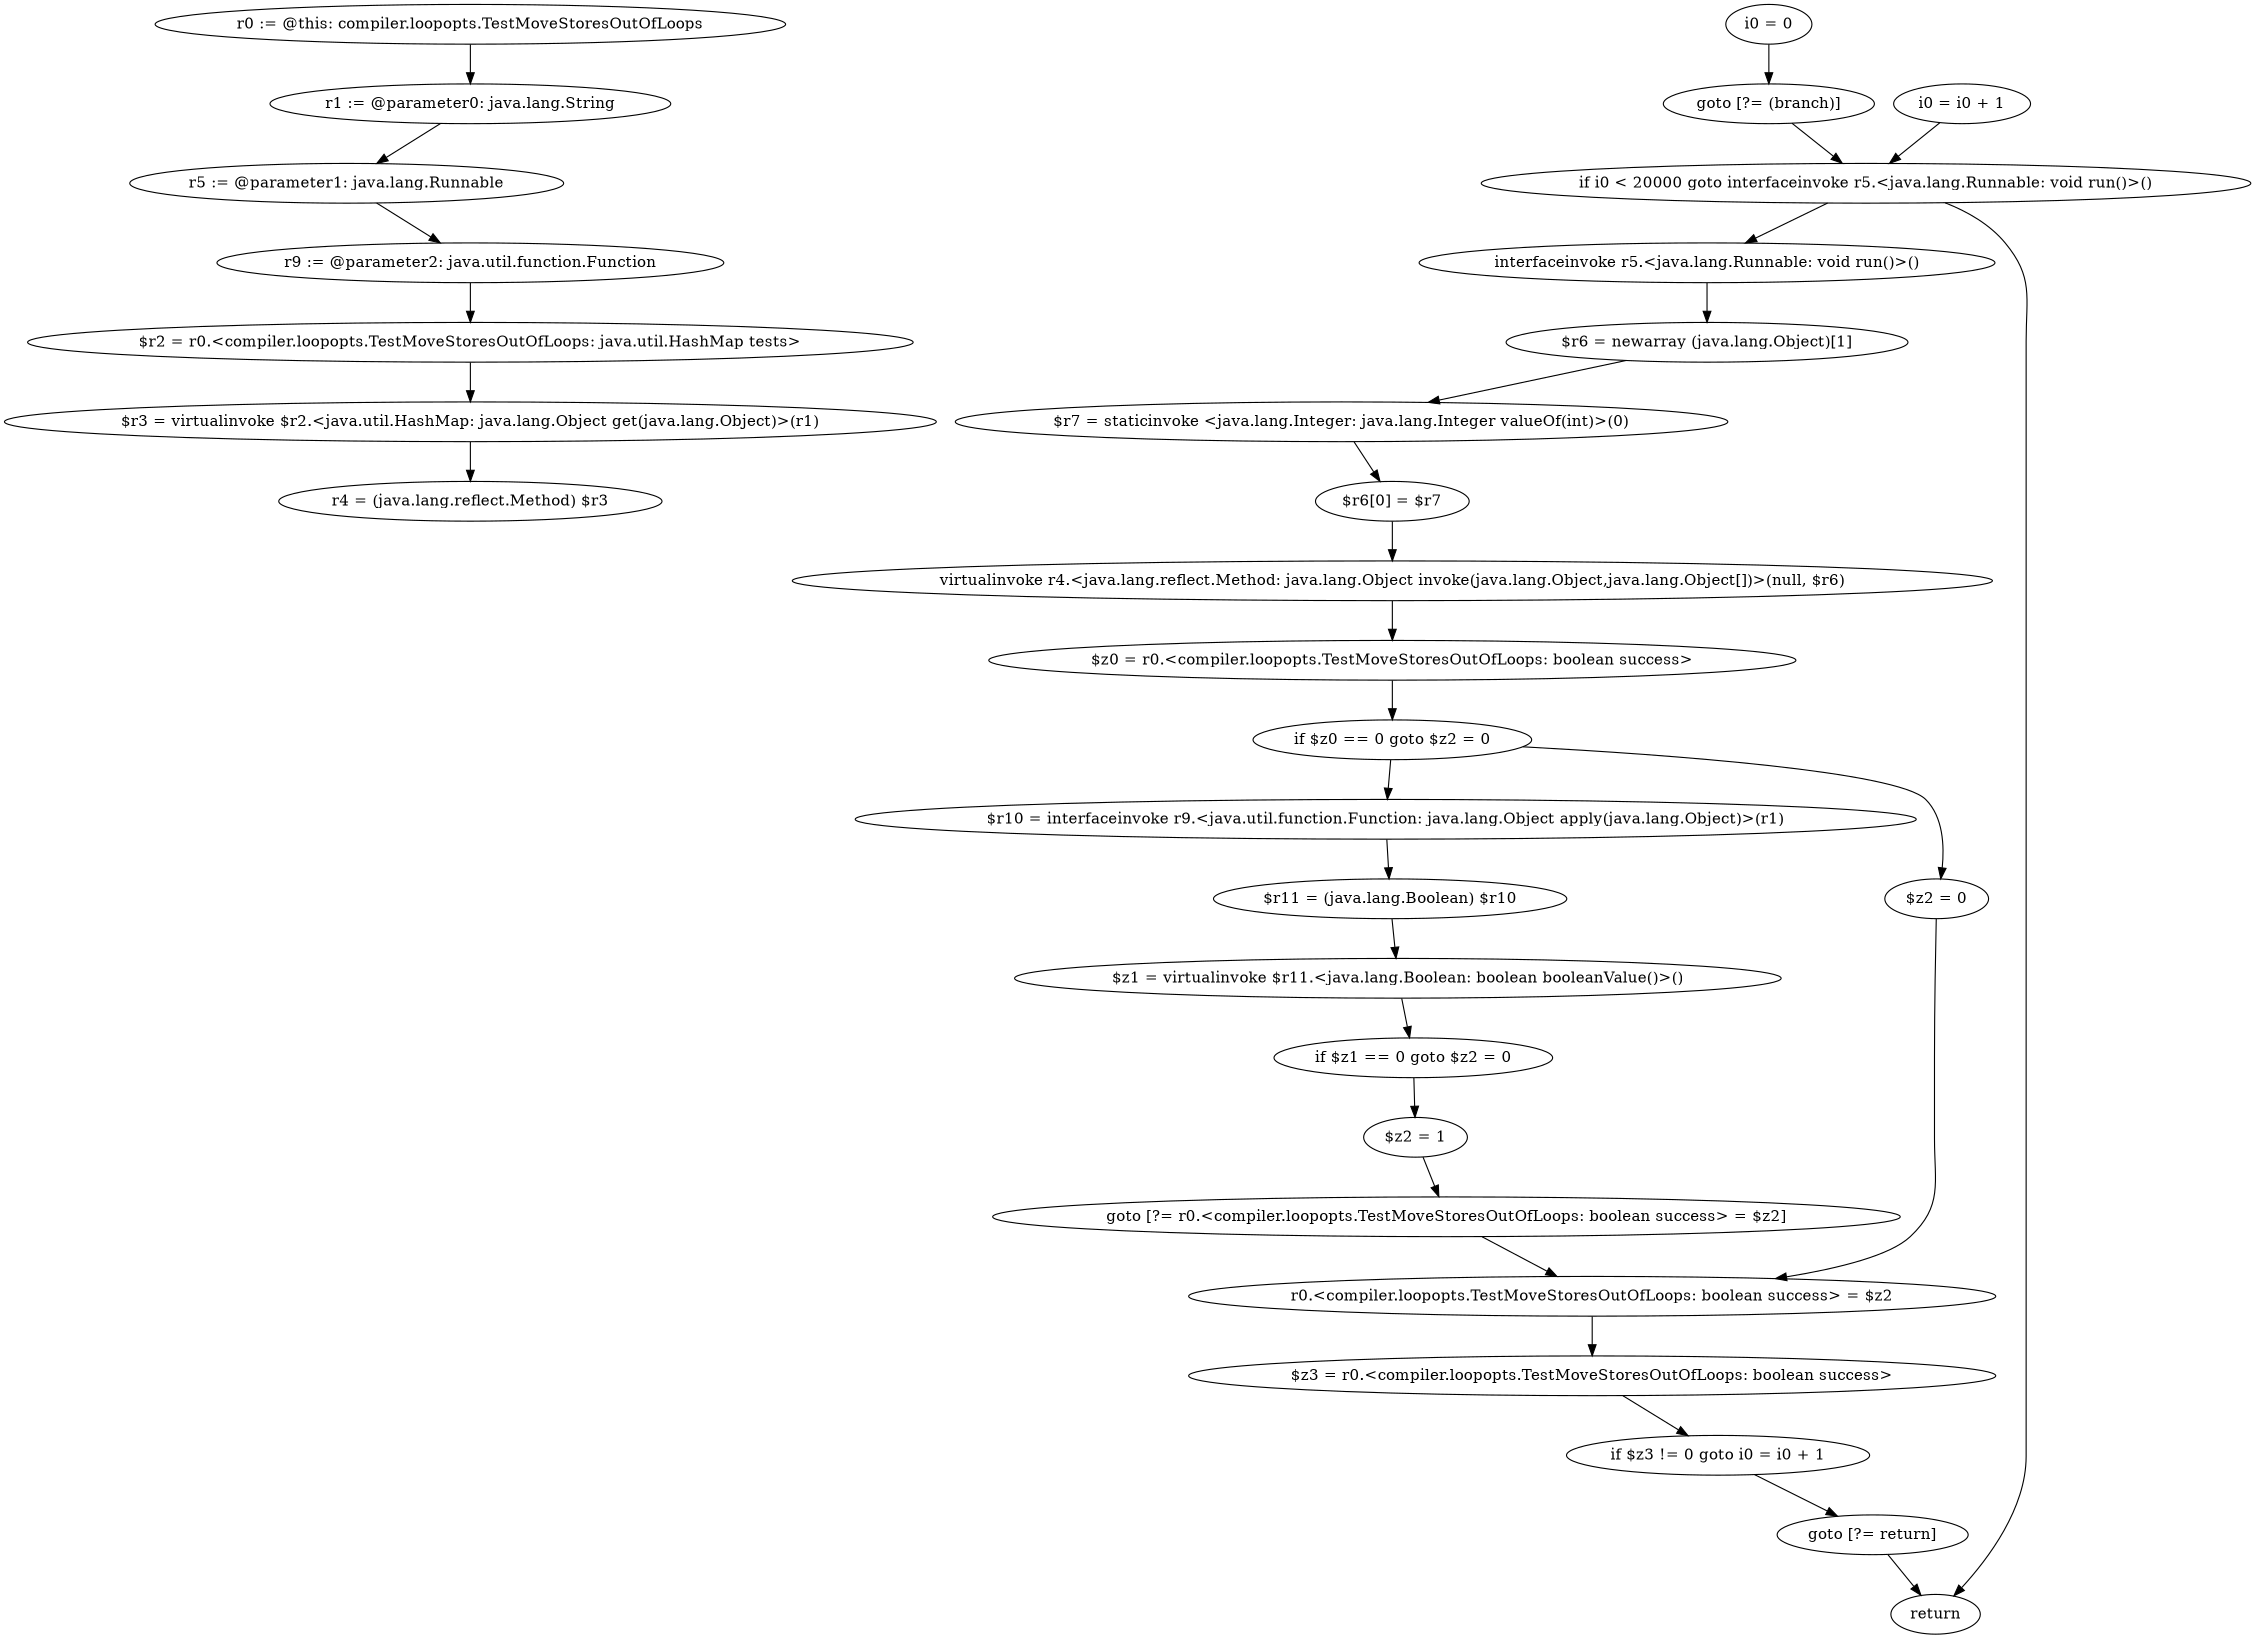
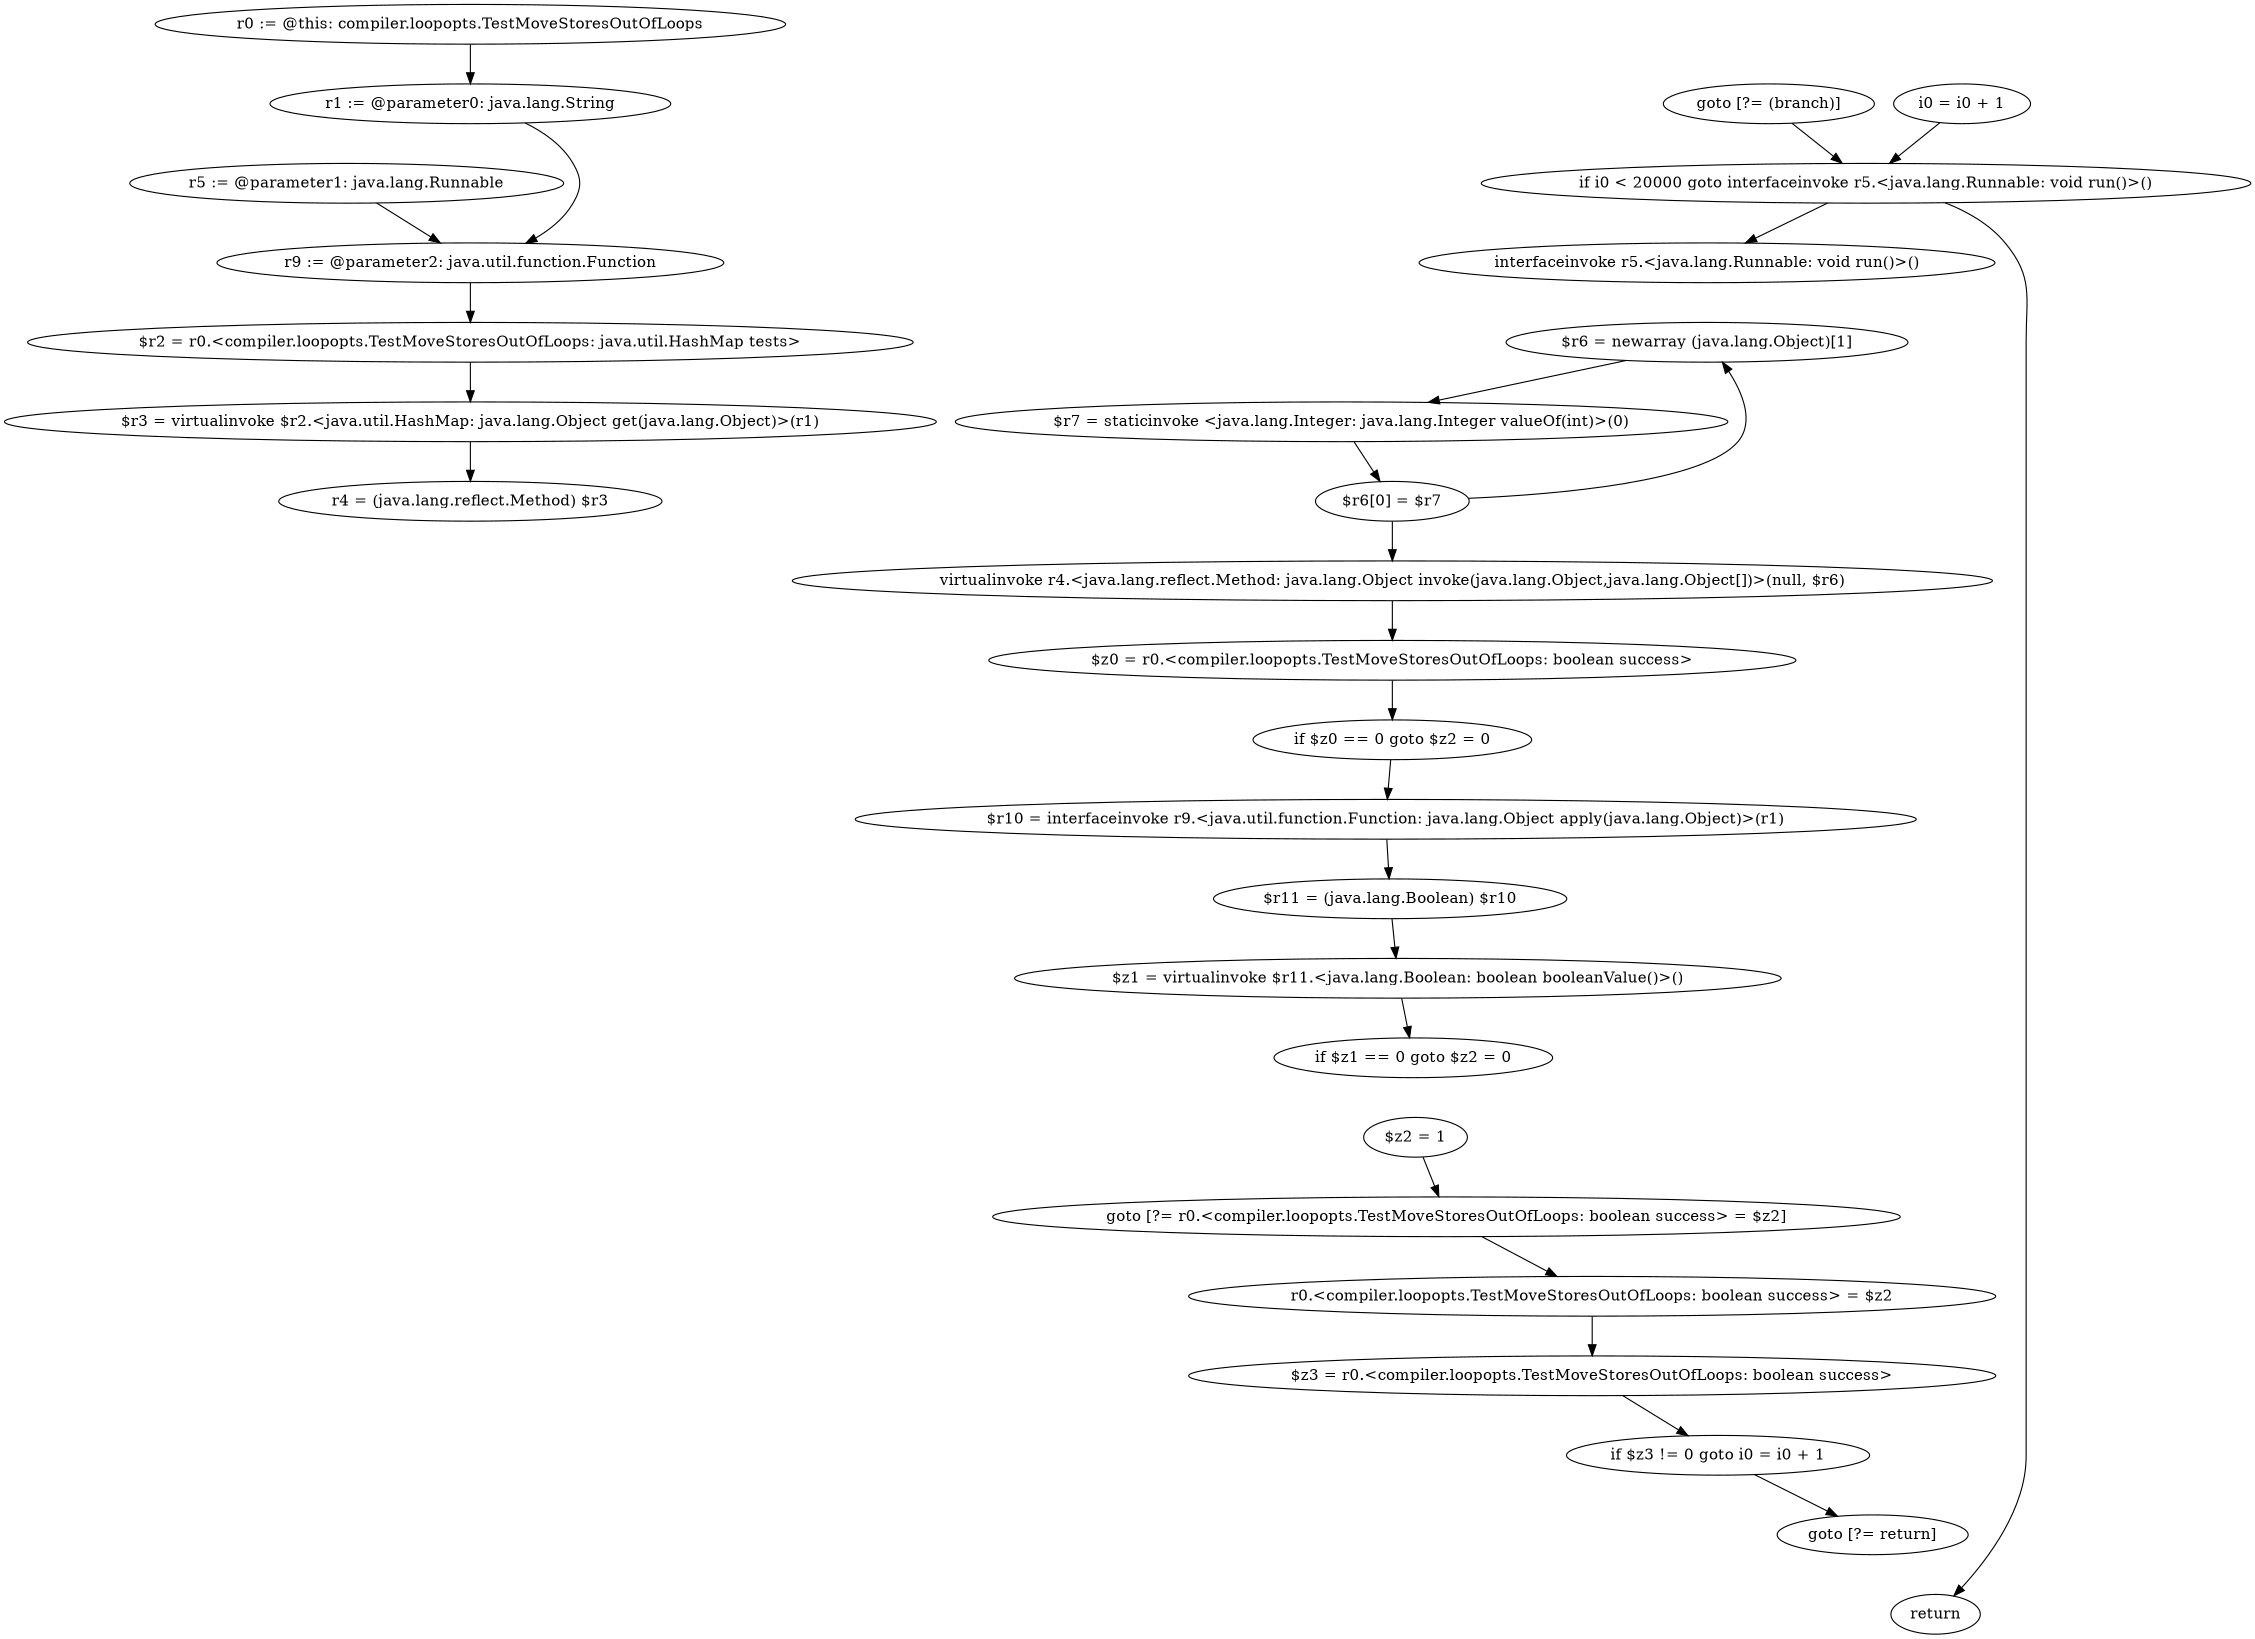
node "i0 = 0": removed
edge "r1 := @parameter0: java.lang.String" -> "r5 := @parameter1: java.lang.Runnable": now "r1 := @parameter0: java.lang.String" -> "r9 := @parameter2: java.util.function.Function"
edge "interfaceinvoke r5.<java.lang.Runnable: void run()>()" -> "$r6 = newarray (java.lang.Object)[1]": now "$r6[0] = $r7" -> "$r6 = newarray (java.lang.Object)[1]"
node "$z2 = 0": removed
edge "if $z1 == 0 goto $z2 = 0" -> "$z2 = 1": removed
edge "goto [?= return]" -> "return": removed
